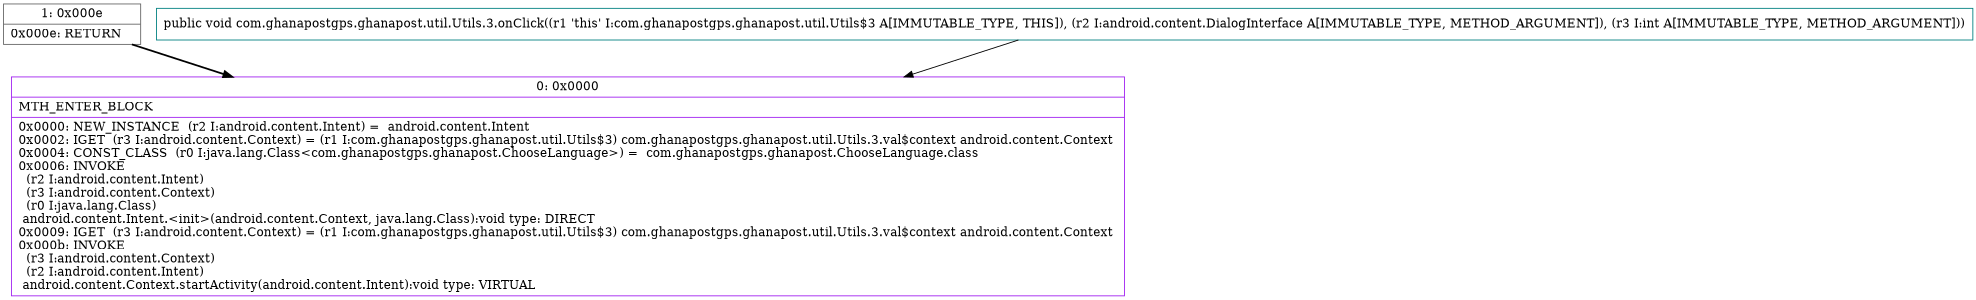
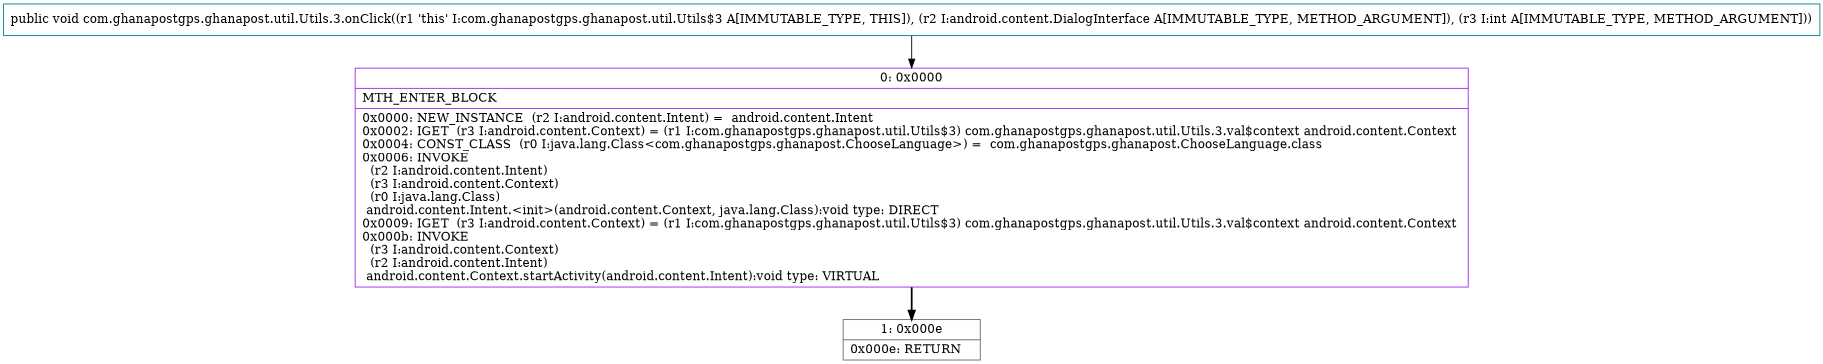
edge "1: 0x000e" -> "0: 0x0000": reversed
